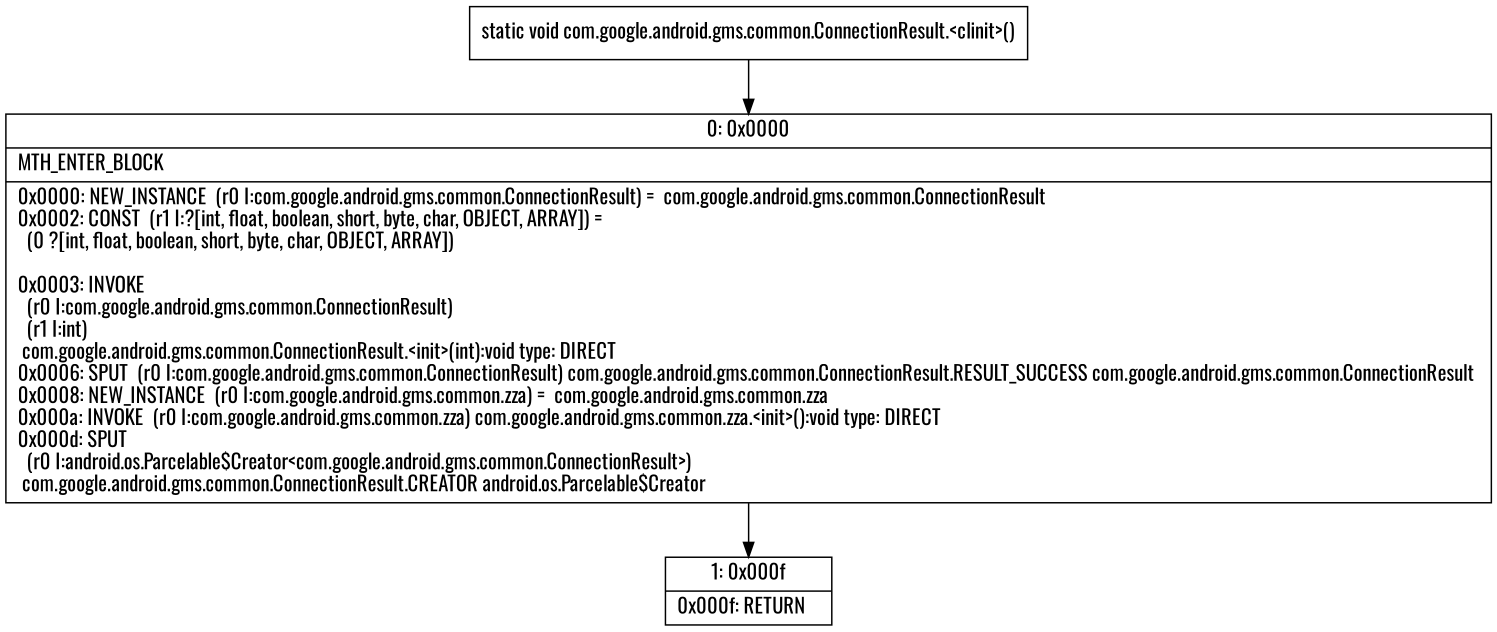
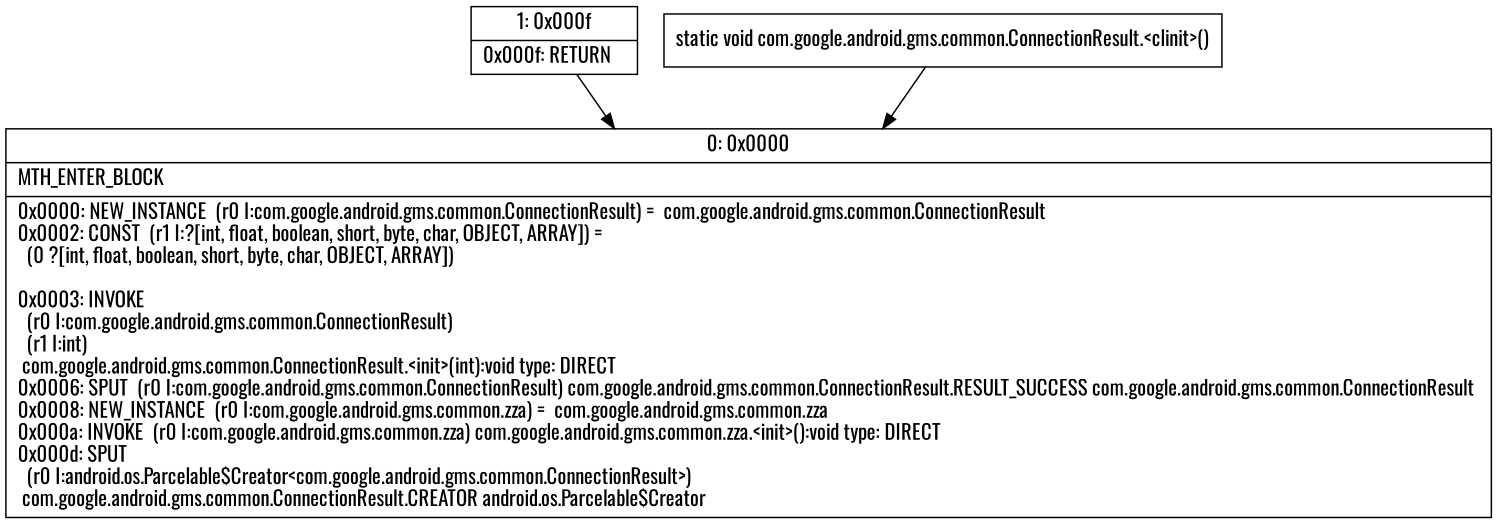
edge "0: 0x0000" -> "1: 0x000f": reversed
